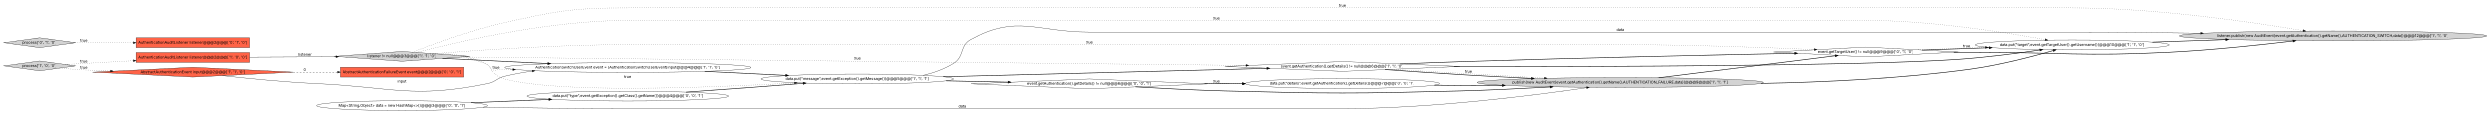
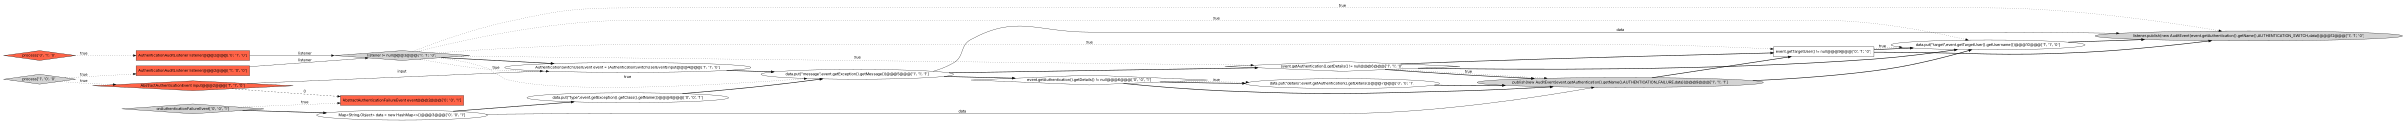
node "process['0', '1', '0']": fillcolor lightgray -> tomato
node "event.getTargetUser() != null@@@9@@@['0', '1', '0']": shape diamond -> box
edge "AuthenticationAuditListener listener@@@2@@@['0', '1', '0']" -> "listener != null@@@3@@@['1', '1', '0']": added, label "listener"
node "onAuthenticationFailureEvent['0', '0', '1']": added
